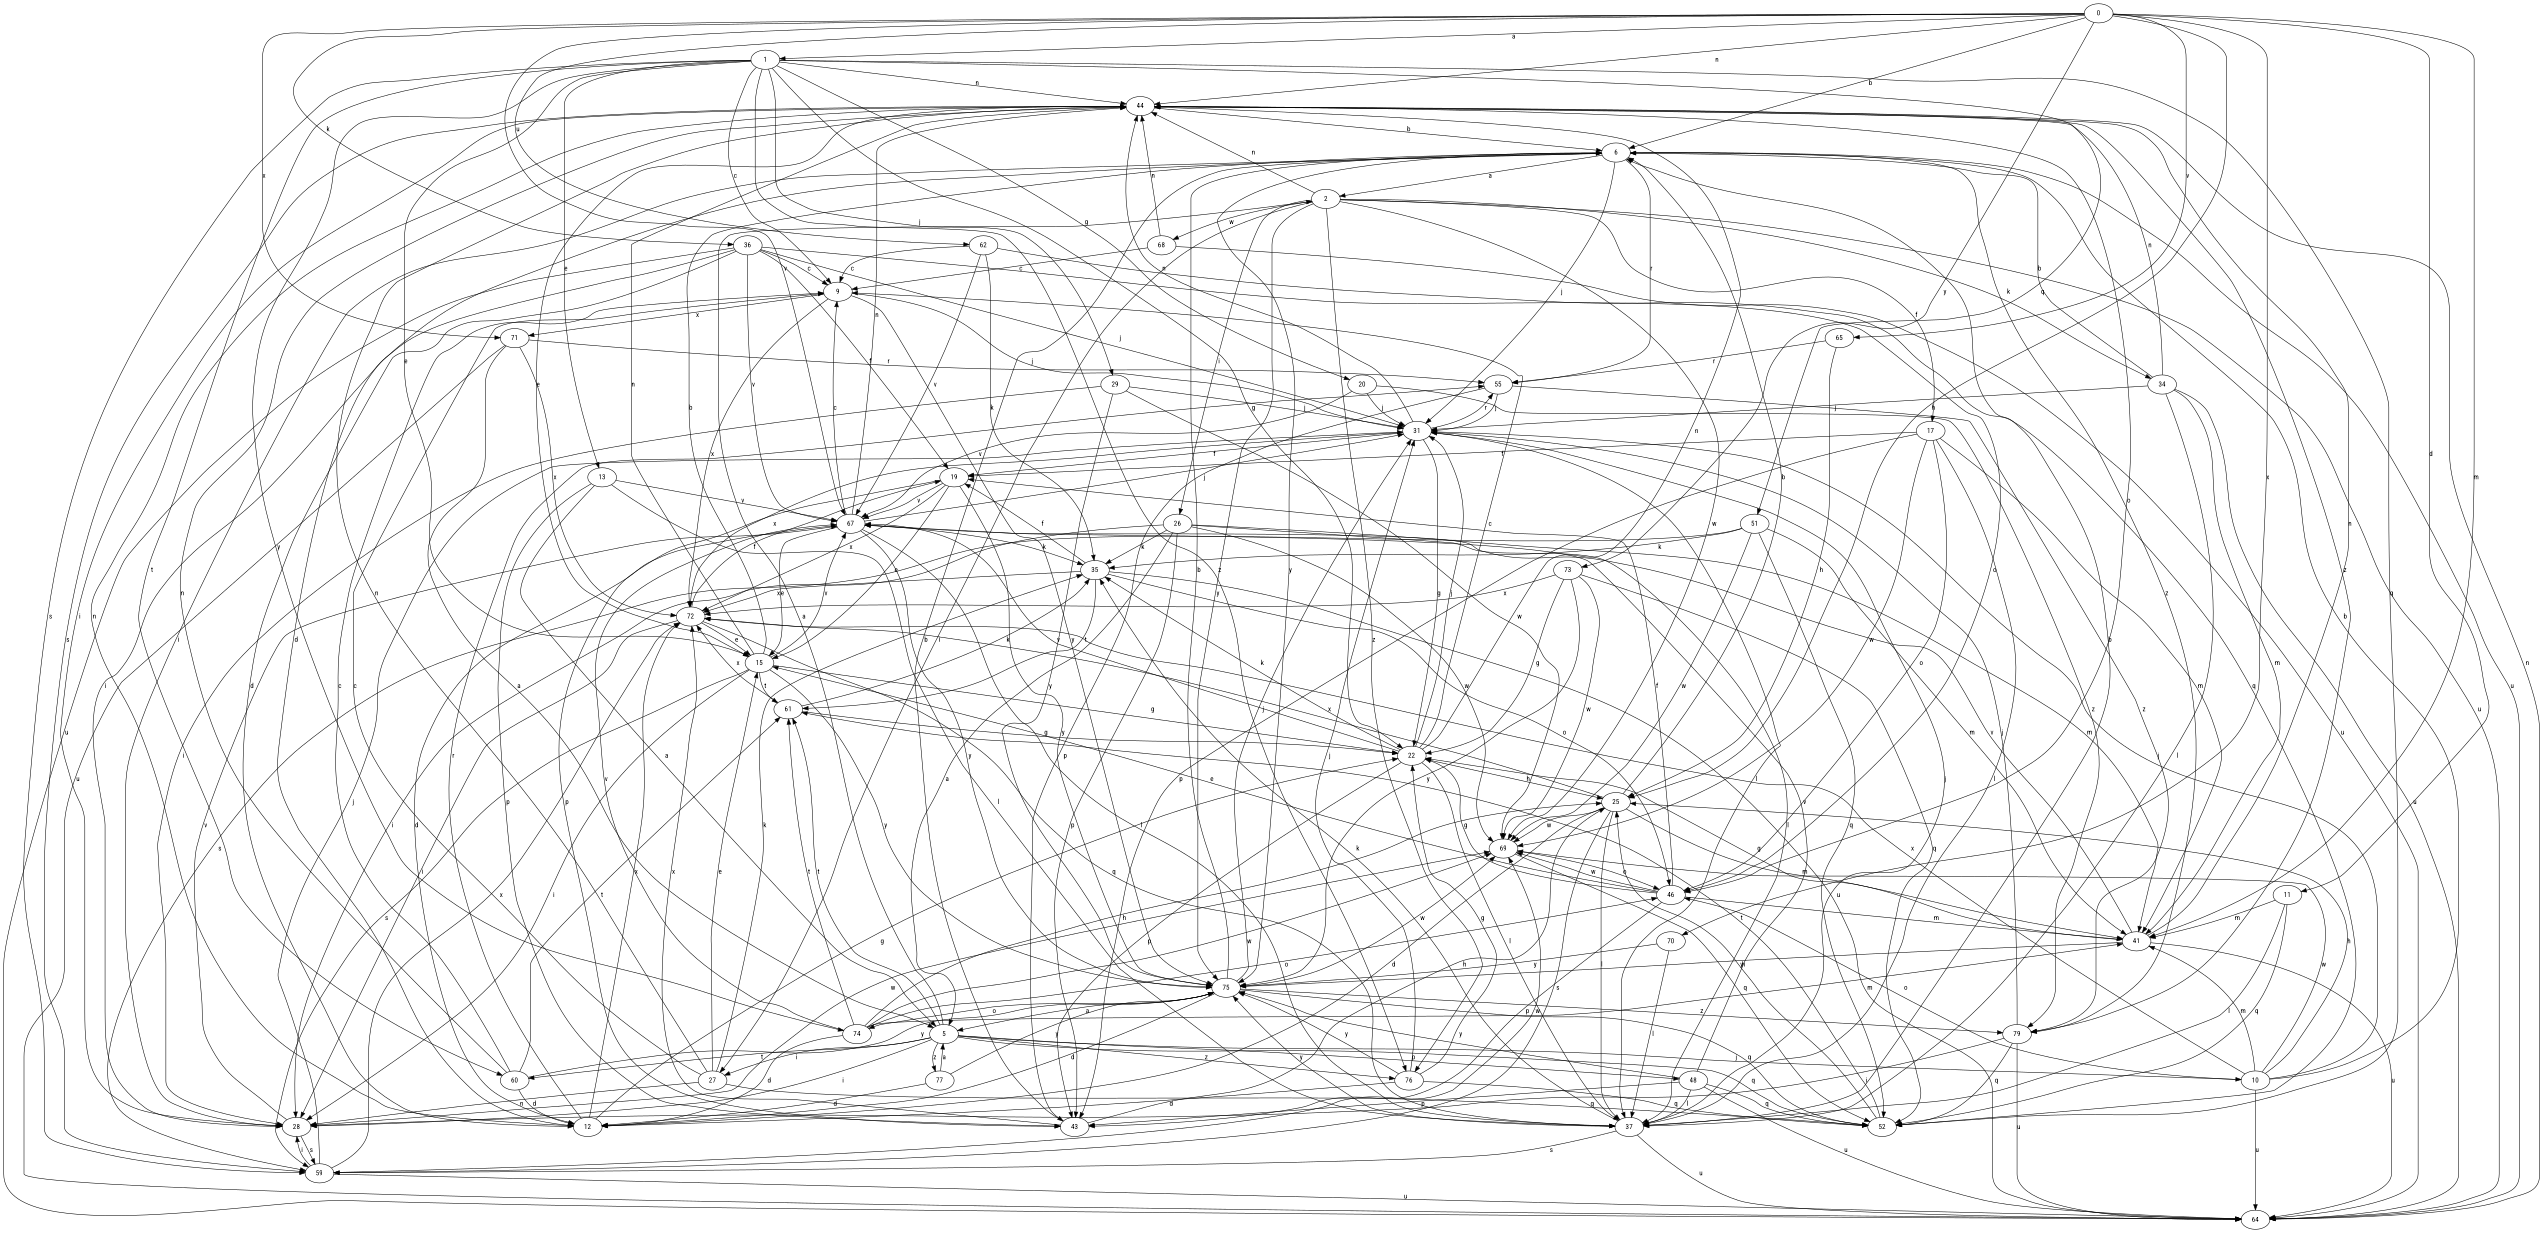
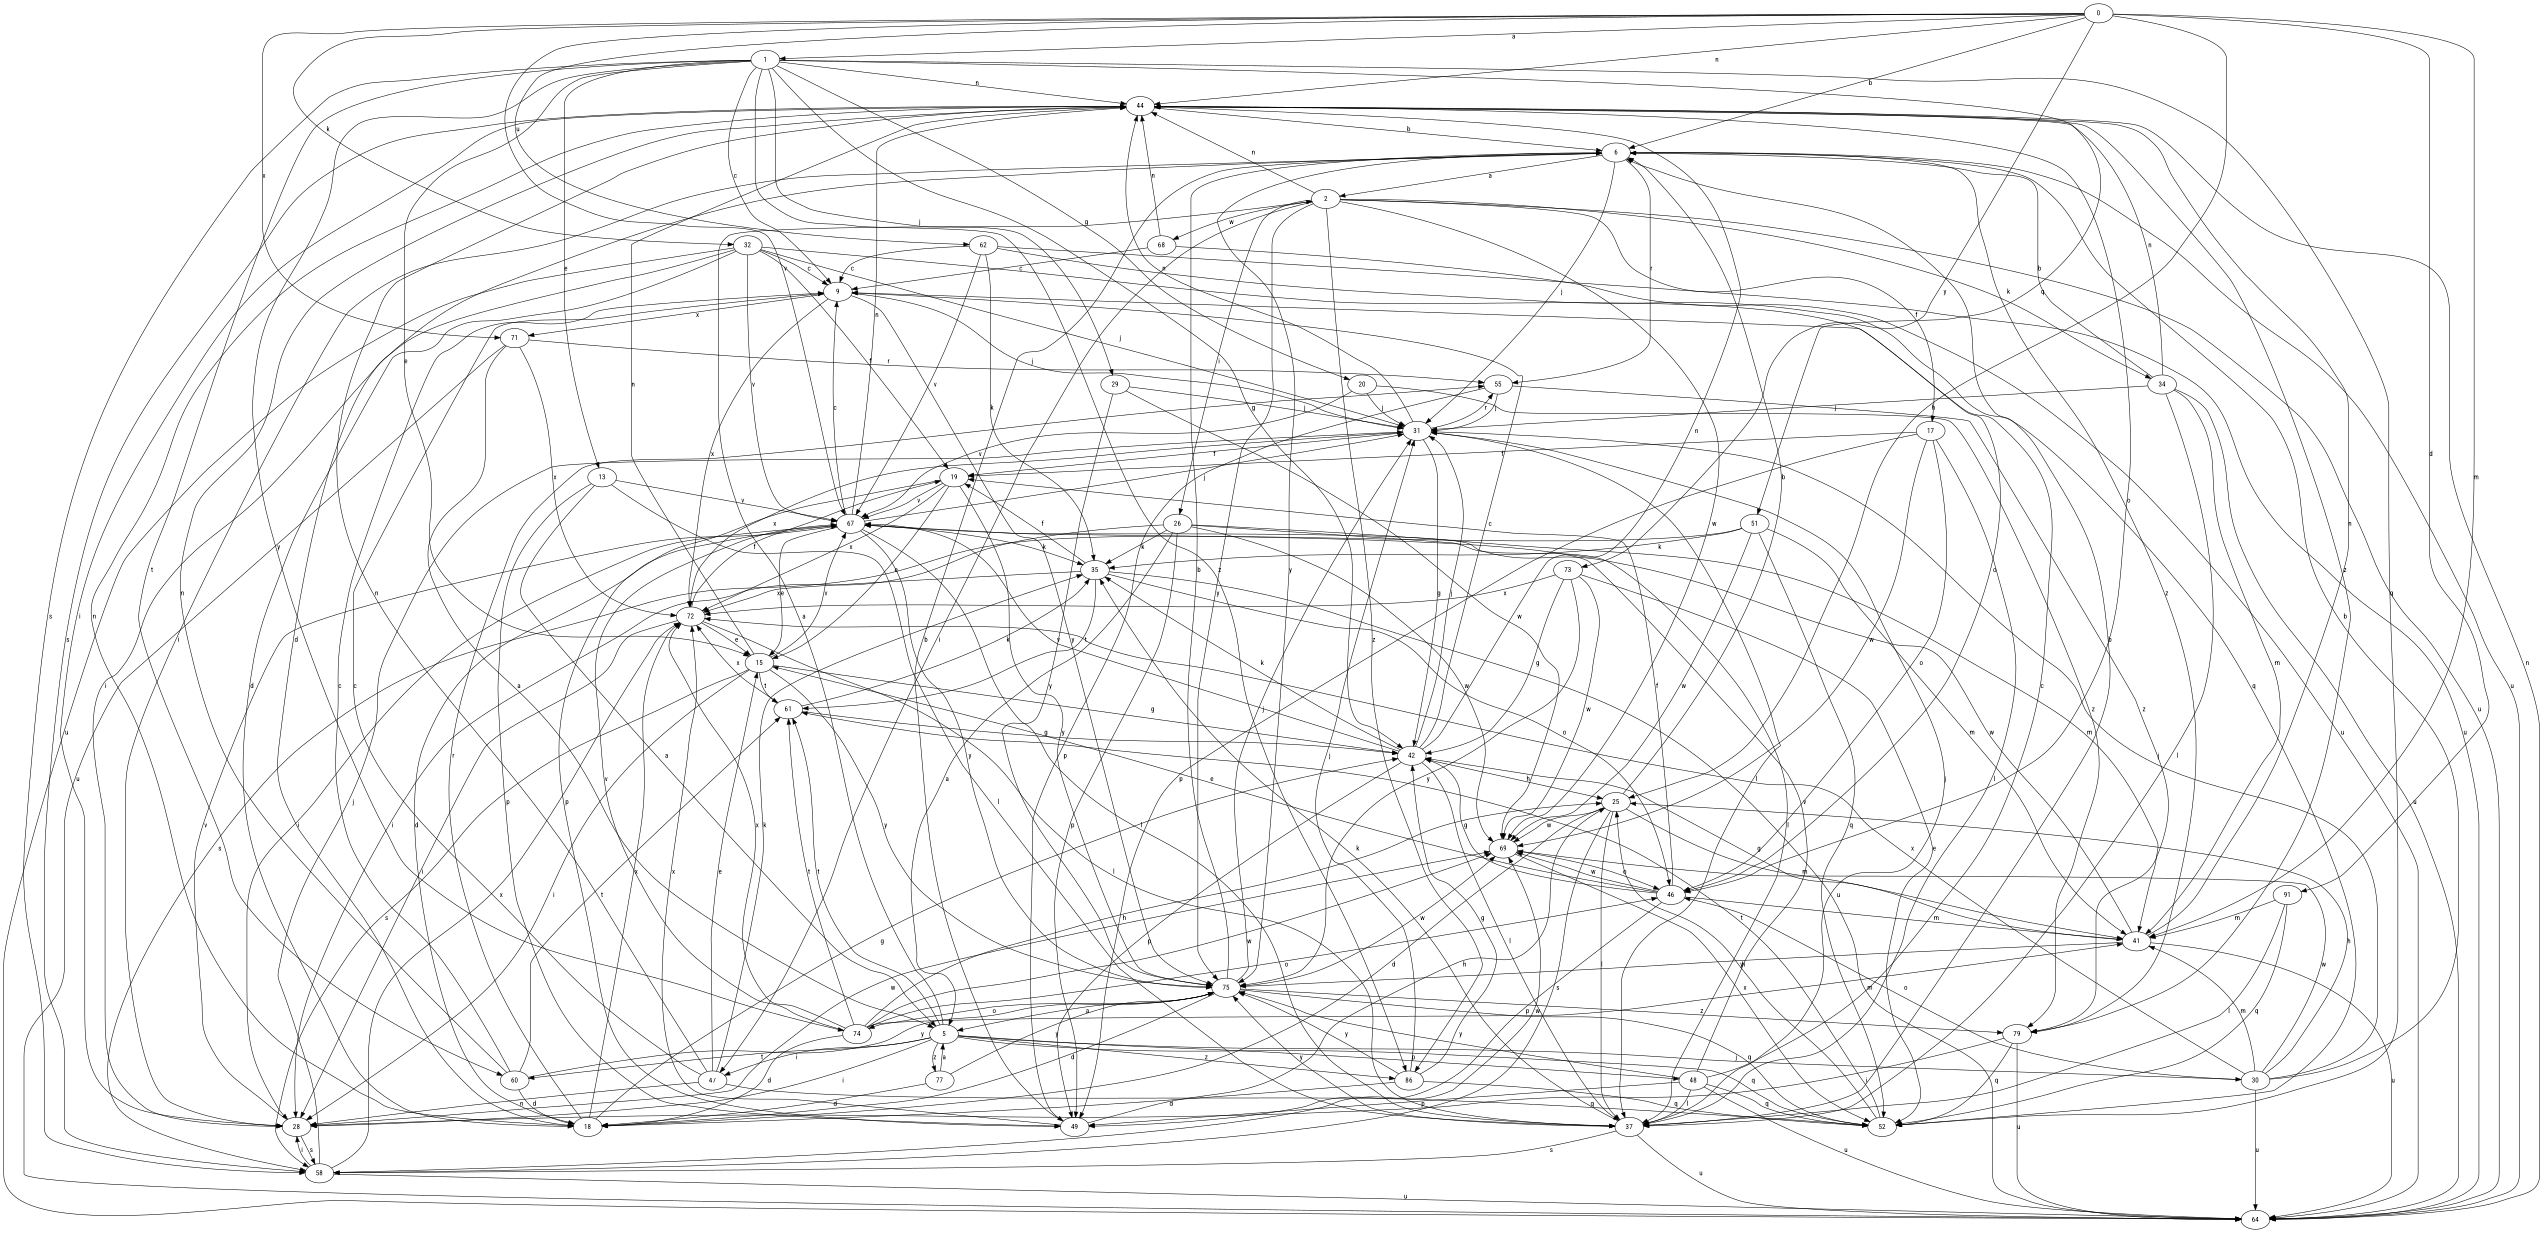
edge "15" -> "6": removed, label "b"
edge "44" -> "15": removed, label "e"
node "36": label "36" -> "32"
edge "48" -> "9": added, label "c"
node "65": removed
edge "62" -> "64": added, label "u"
edge "29" -> "28": now "67" -> "28"
edge "79" -> "31": removed, label "j"
edge "17" -> "41": removed, label "m"
edge "25" -> "72": now "74" -> "72"
edge "41" -> "67": label "v" -> "w"
node "22": label "22" -> "42"
edge "73" -> "52": label "q" -> "e"
edge "72" -> "37": label "q" -> "l"
node "11": label "11" -> "91"
node "70": removed
edge "69" -> "52": label "q" -> "x"
node "27": label "27" -> "47"
node "76": label "76" -> "86"
node "10": label "10" -> "30"
node "12": label "12" -> "18"
node "43": label "43" -> "49"
node "59": label "59" -> "58"
